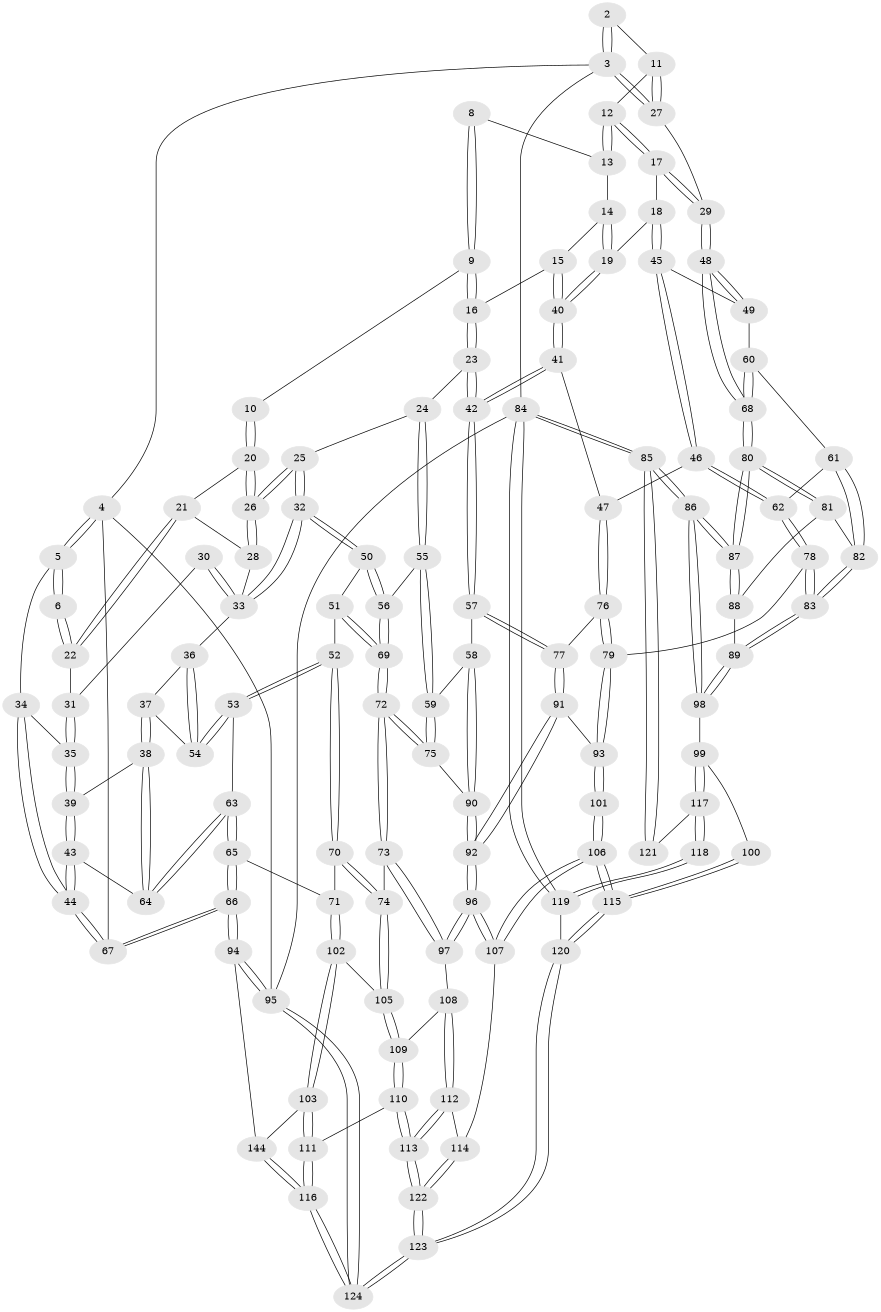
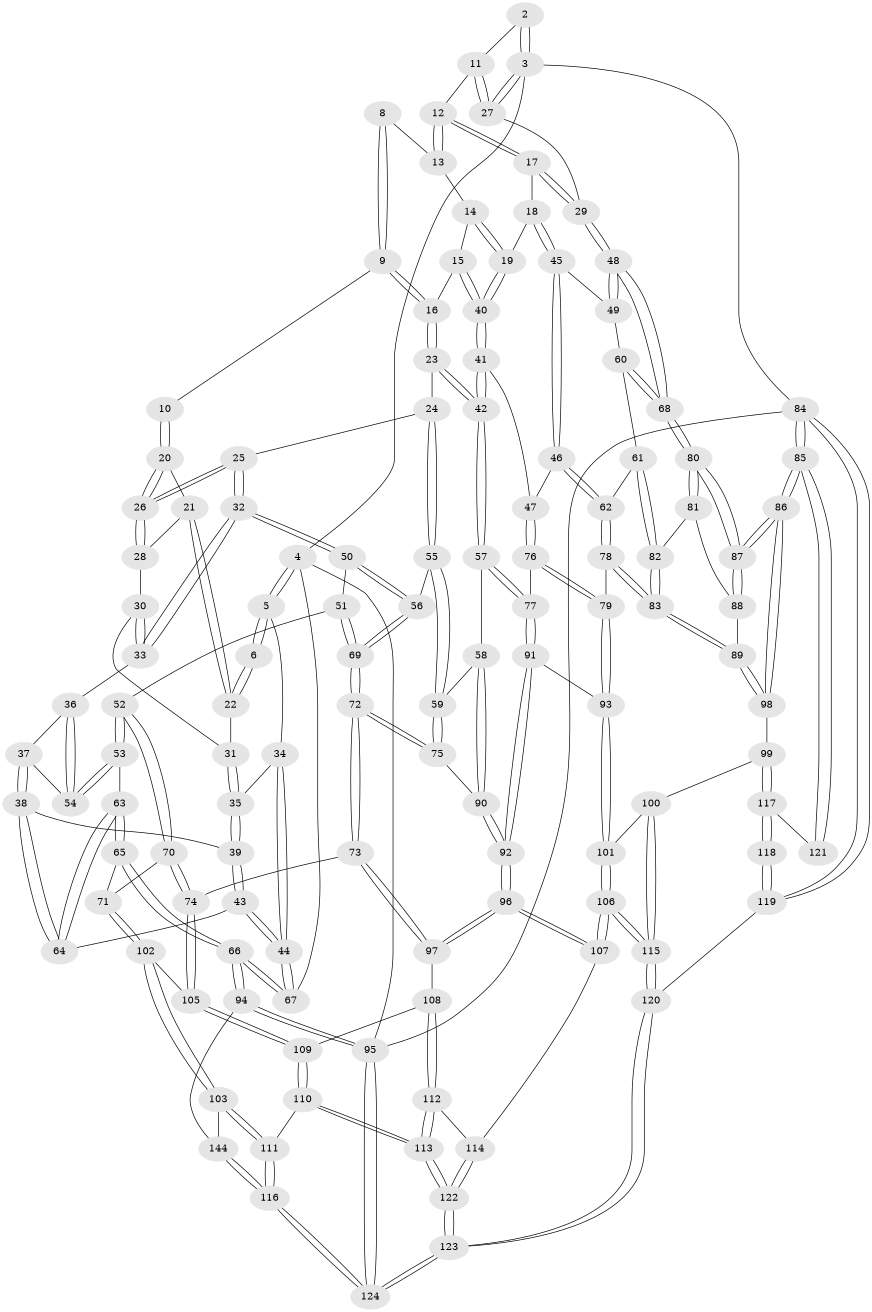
edge "28" -- "33": now "28" -- "30"
edge "100" -- "101": added
